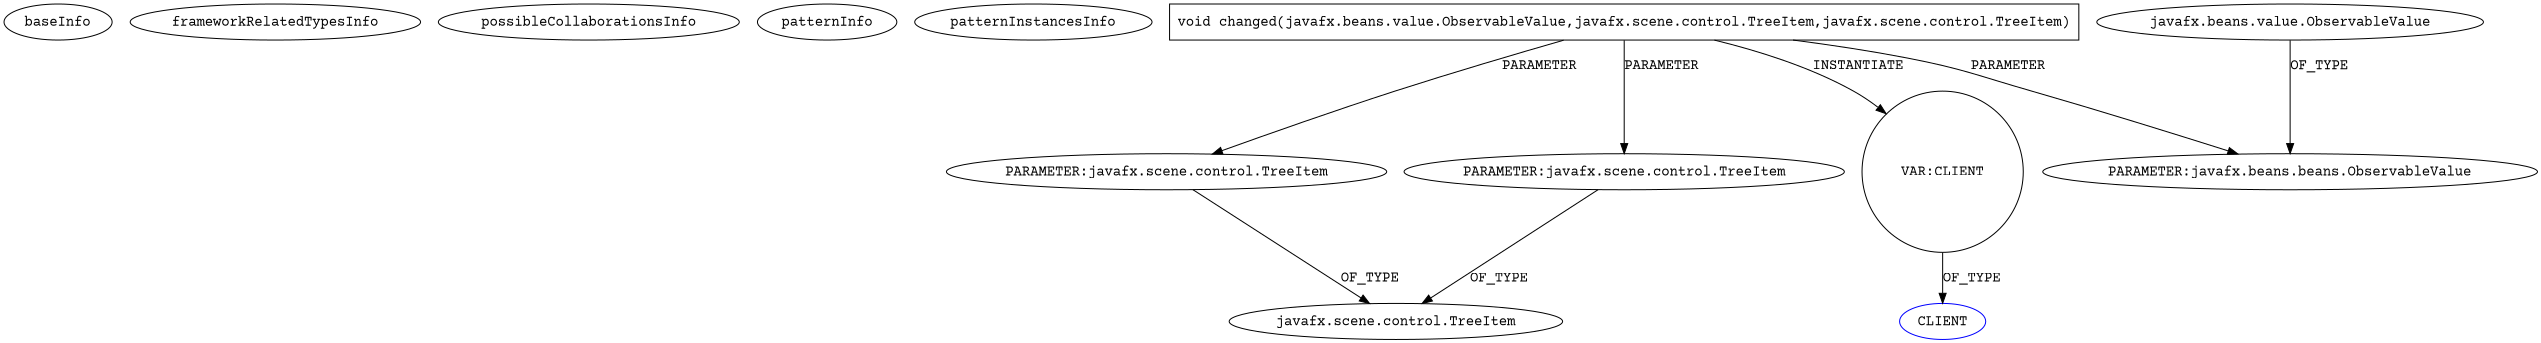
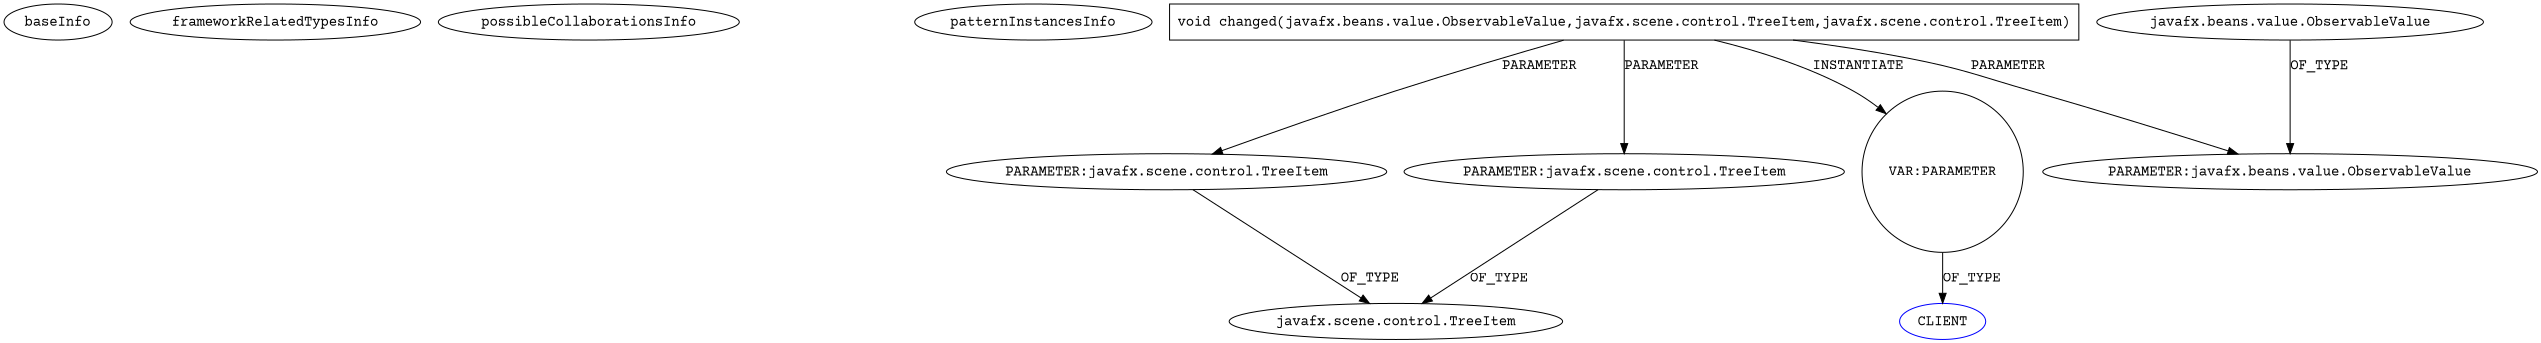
node "patternInfo": removed
node "VAR:CLIENT": label "VAR:CLIENT" -> "VAR:PARAMETER"
node "PARAMETER:javafx.beans.beans.ObservableValue": label "PARAMETER:javafx.beans.beans.ObservableValue" -> "PARAMETER:javafx.beans.value.ObservableValue"
